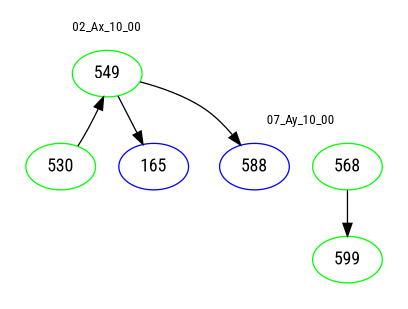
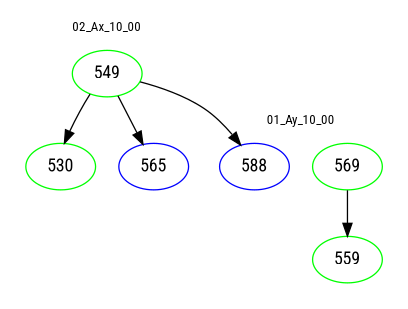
cluster "07_Ay_10_00": label "07_Ay_10_00" -> "01_Ay_10_00"
edge "530" -> "549": reversed
node "165": label "165" -> "565"
node "568": label "568" -> "569"
node "599": label "599" -> "559"
